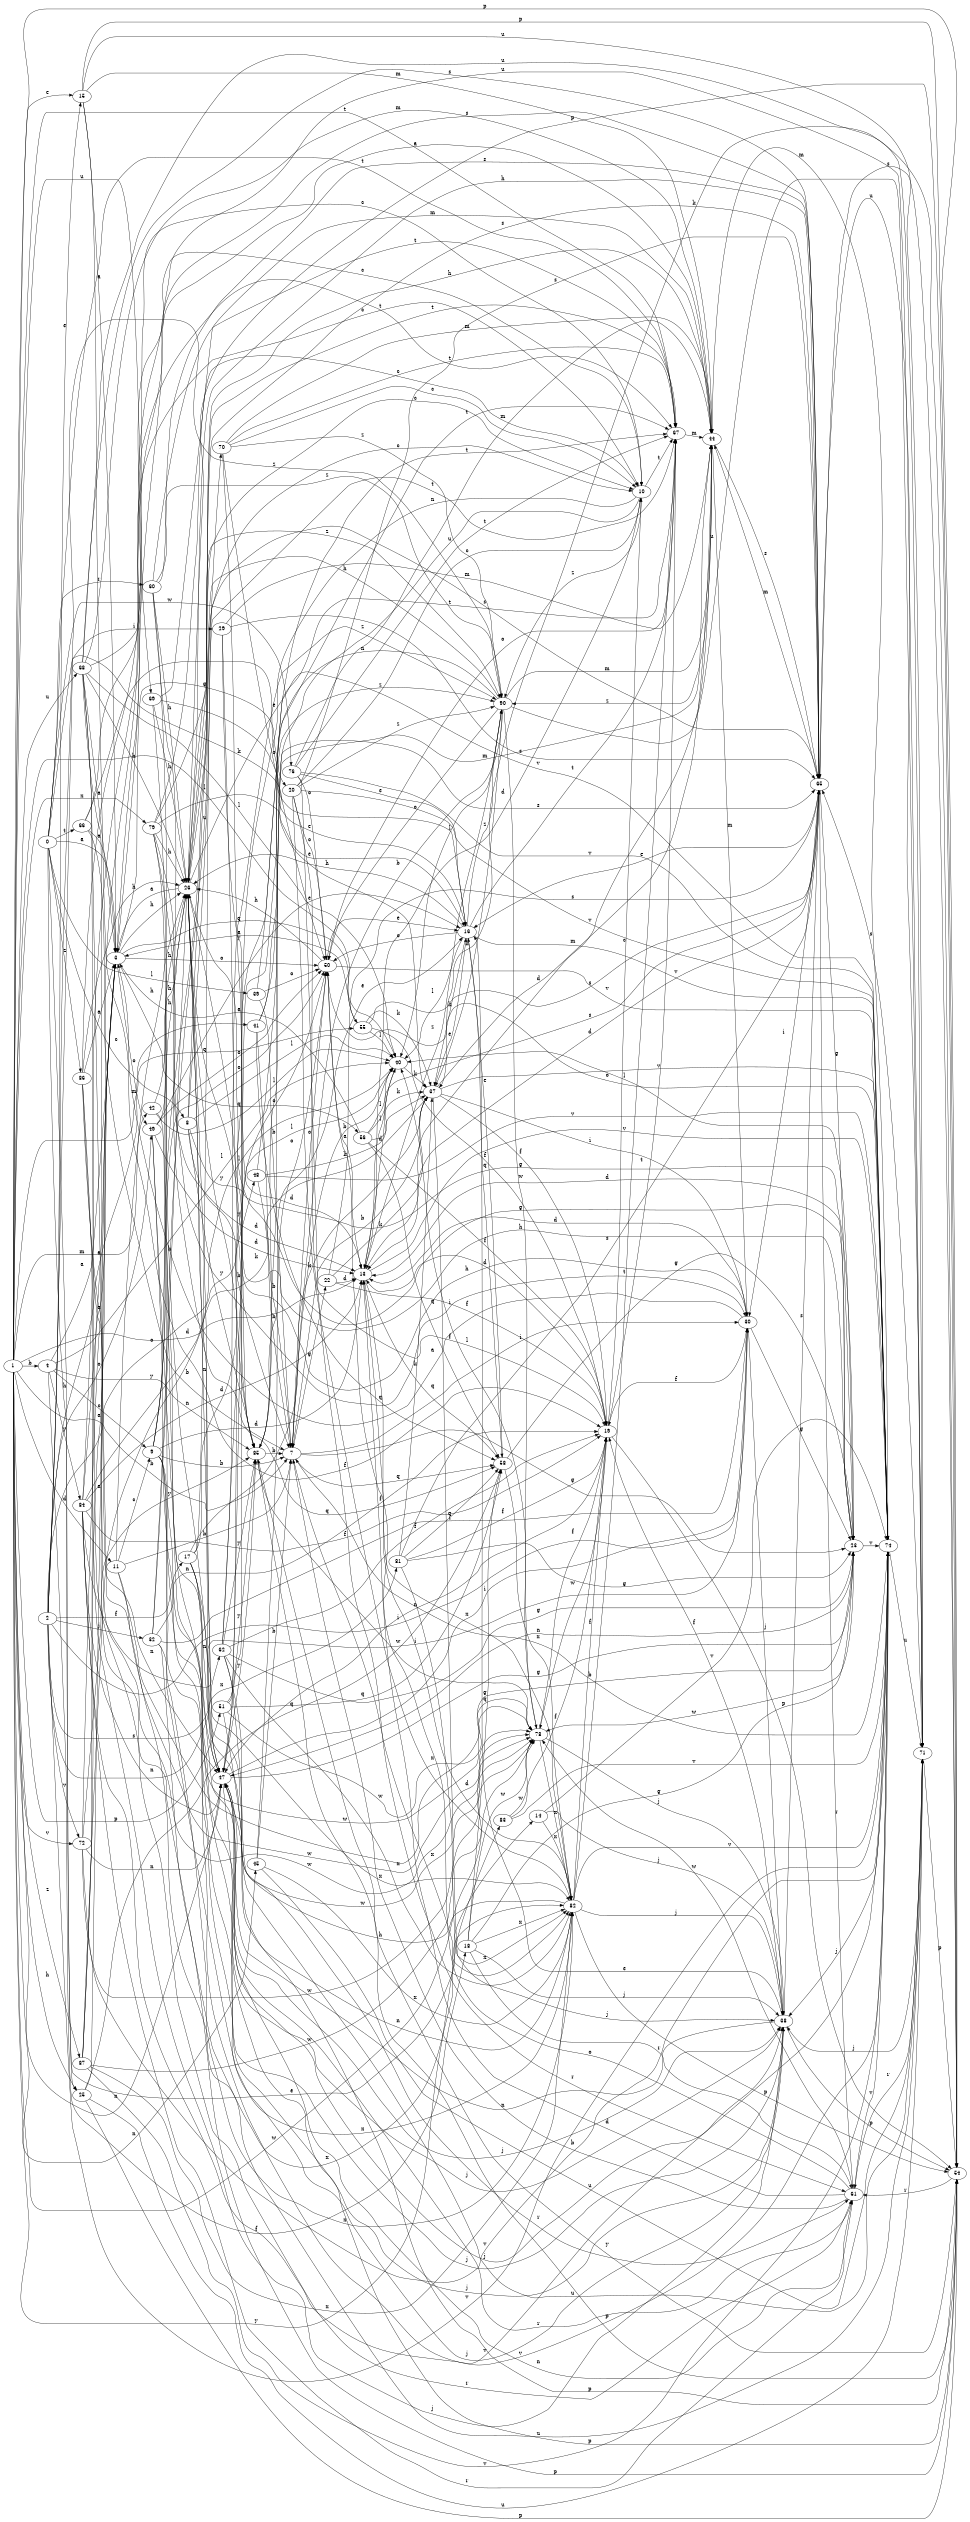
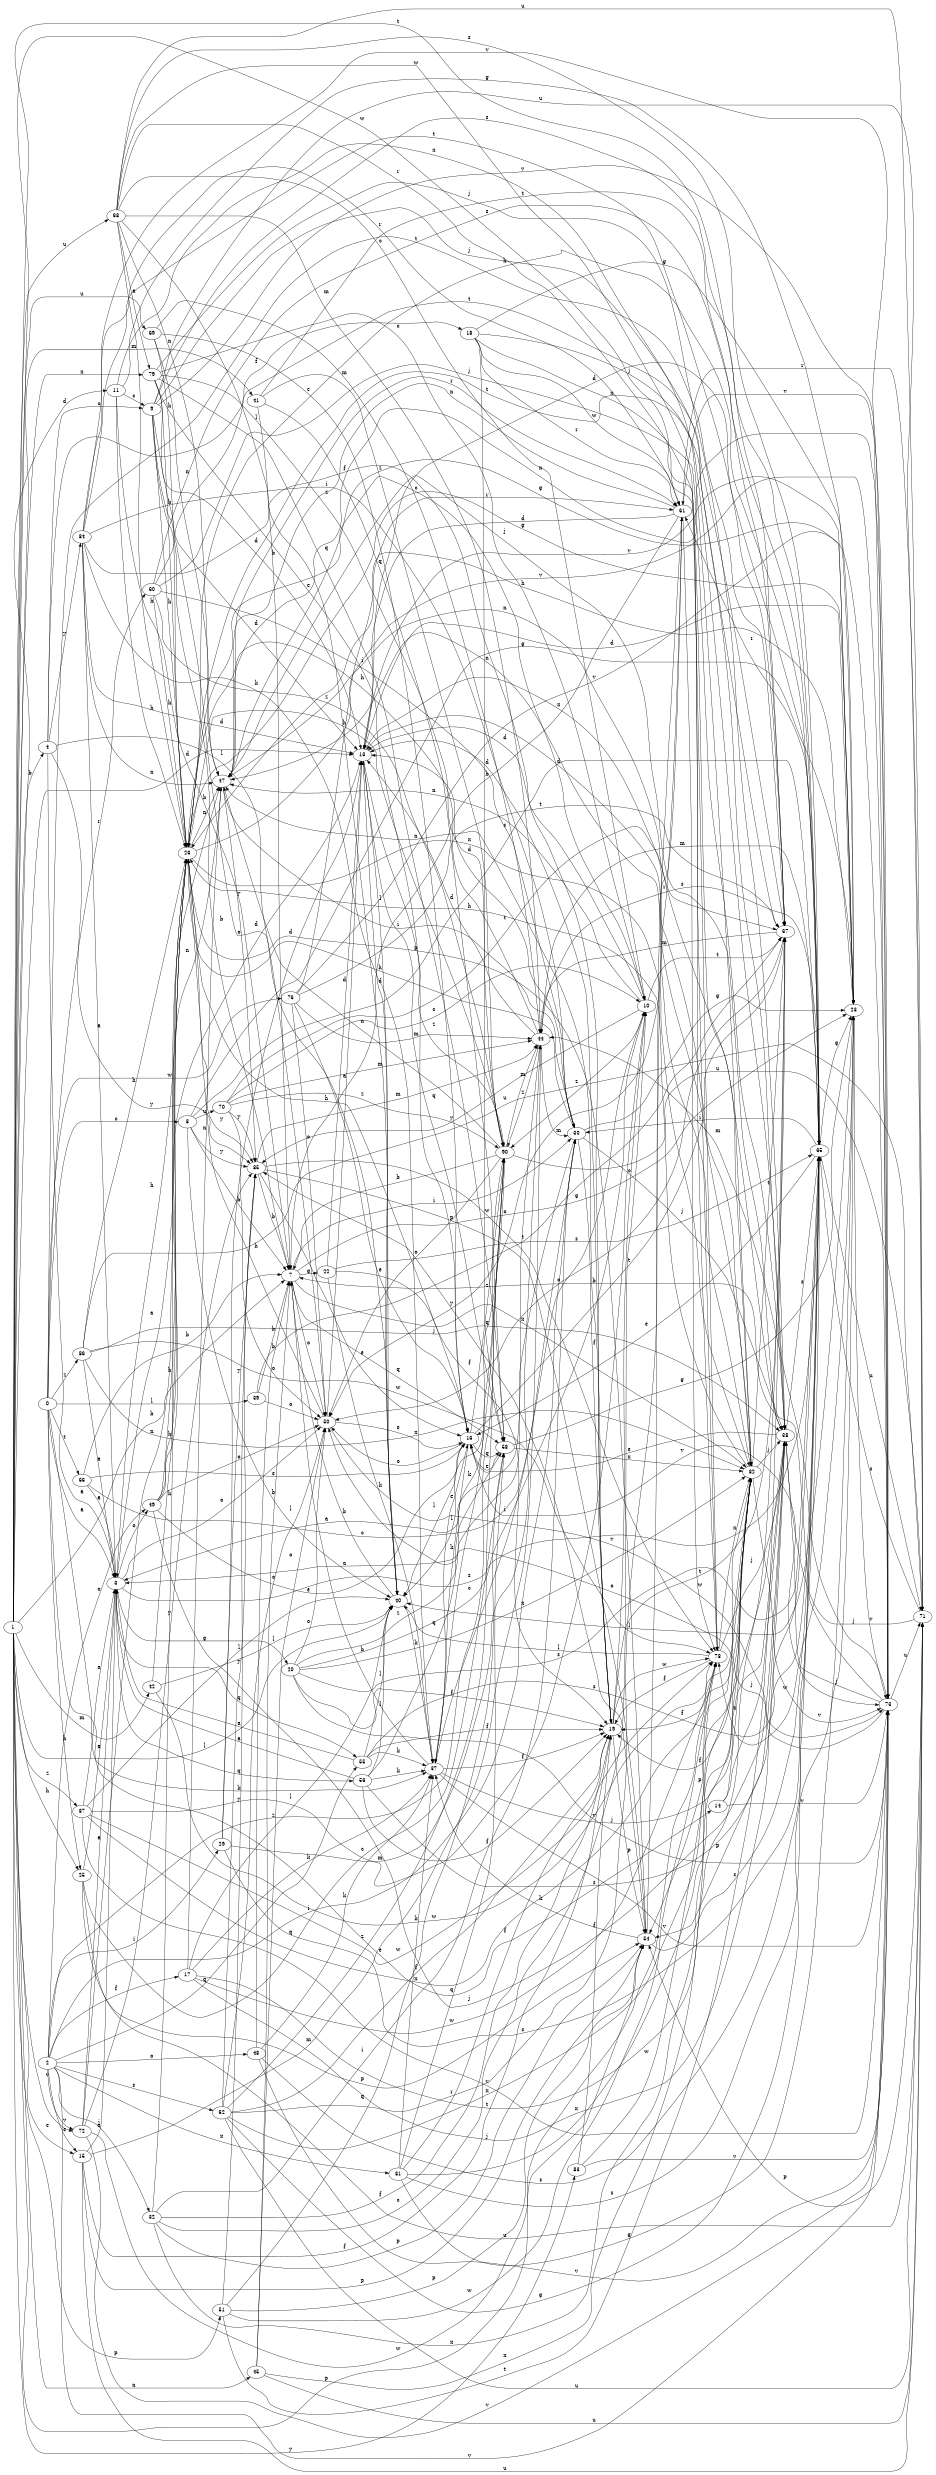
edge "10" -> "85": label "u" -> "y"
edge "68" -> "3": now "68" -> "79"
edge "37" -> "44": removed, label "m"
edge "90" -> "78": removed, label "w"
node "74": label "74" -> "73"
edge "1" -> "47": removed, label "n"
edge "47" -> "54": removed, label "p"
